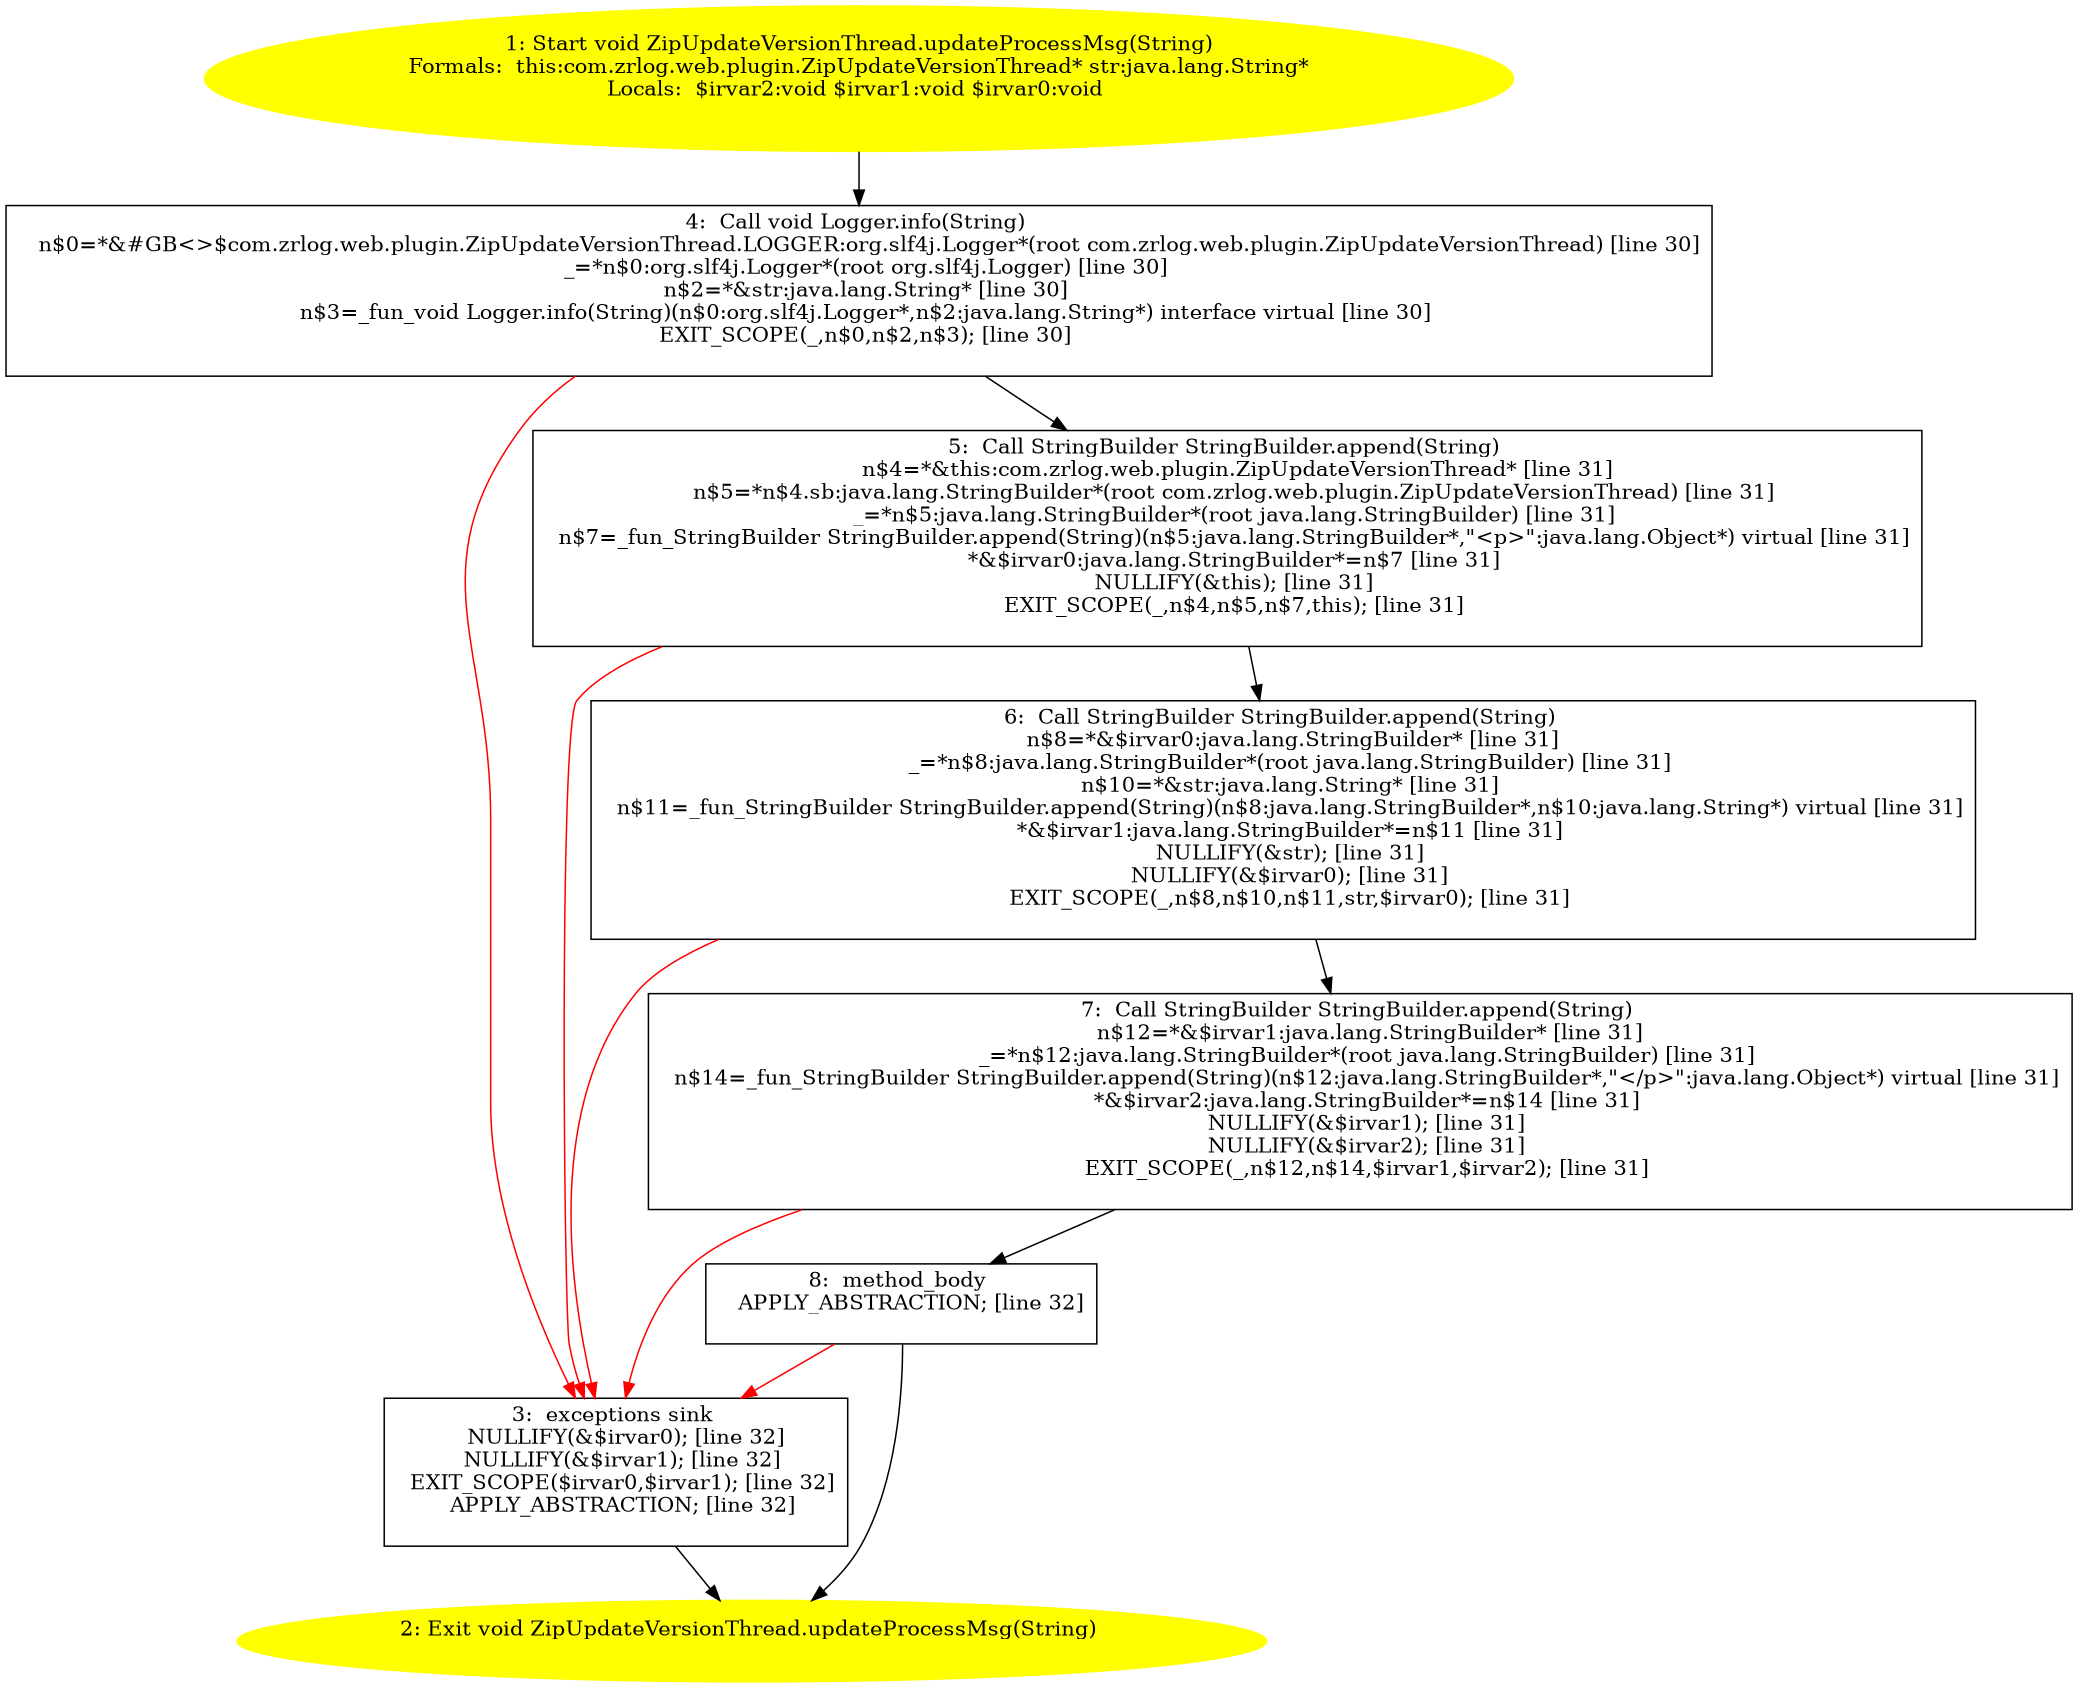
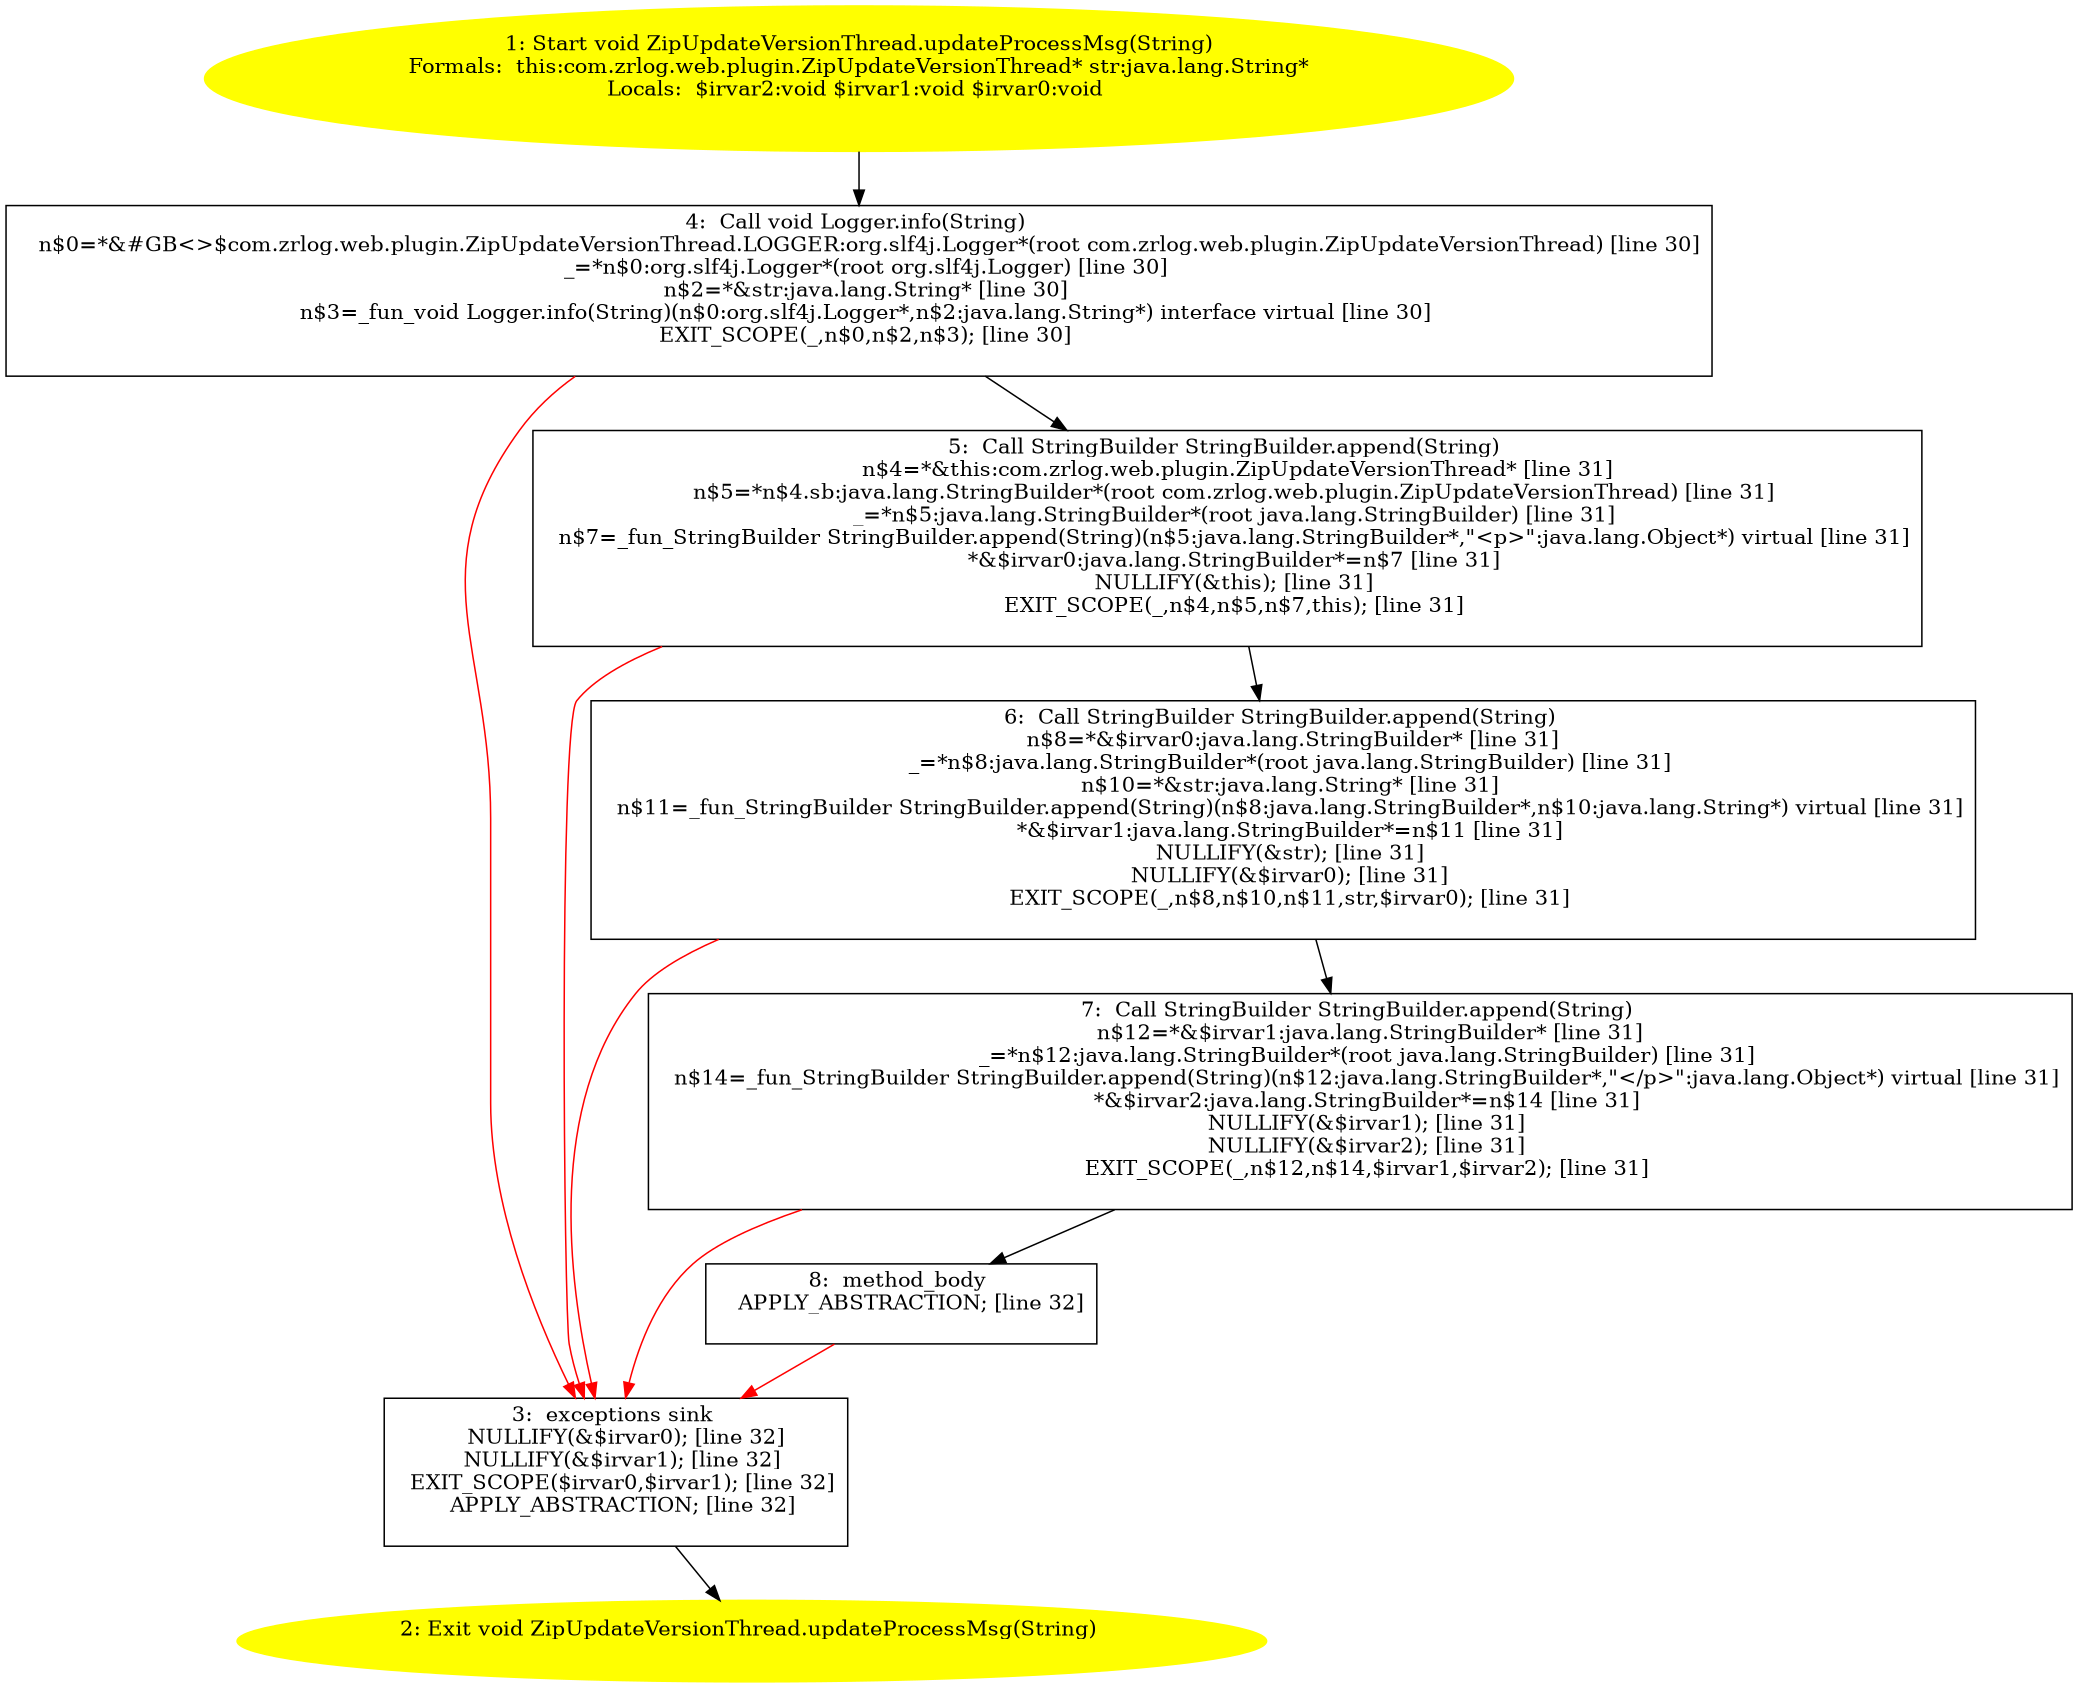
edge "8:  method_body APPLY_ABSTRACTION; [line 32]" -> "2: Exit void ZipUpdateVersionThread.updateProcessMsg(String)": removed
